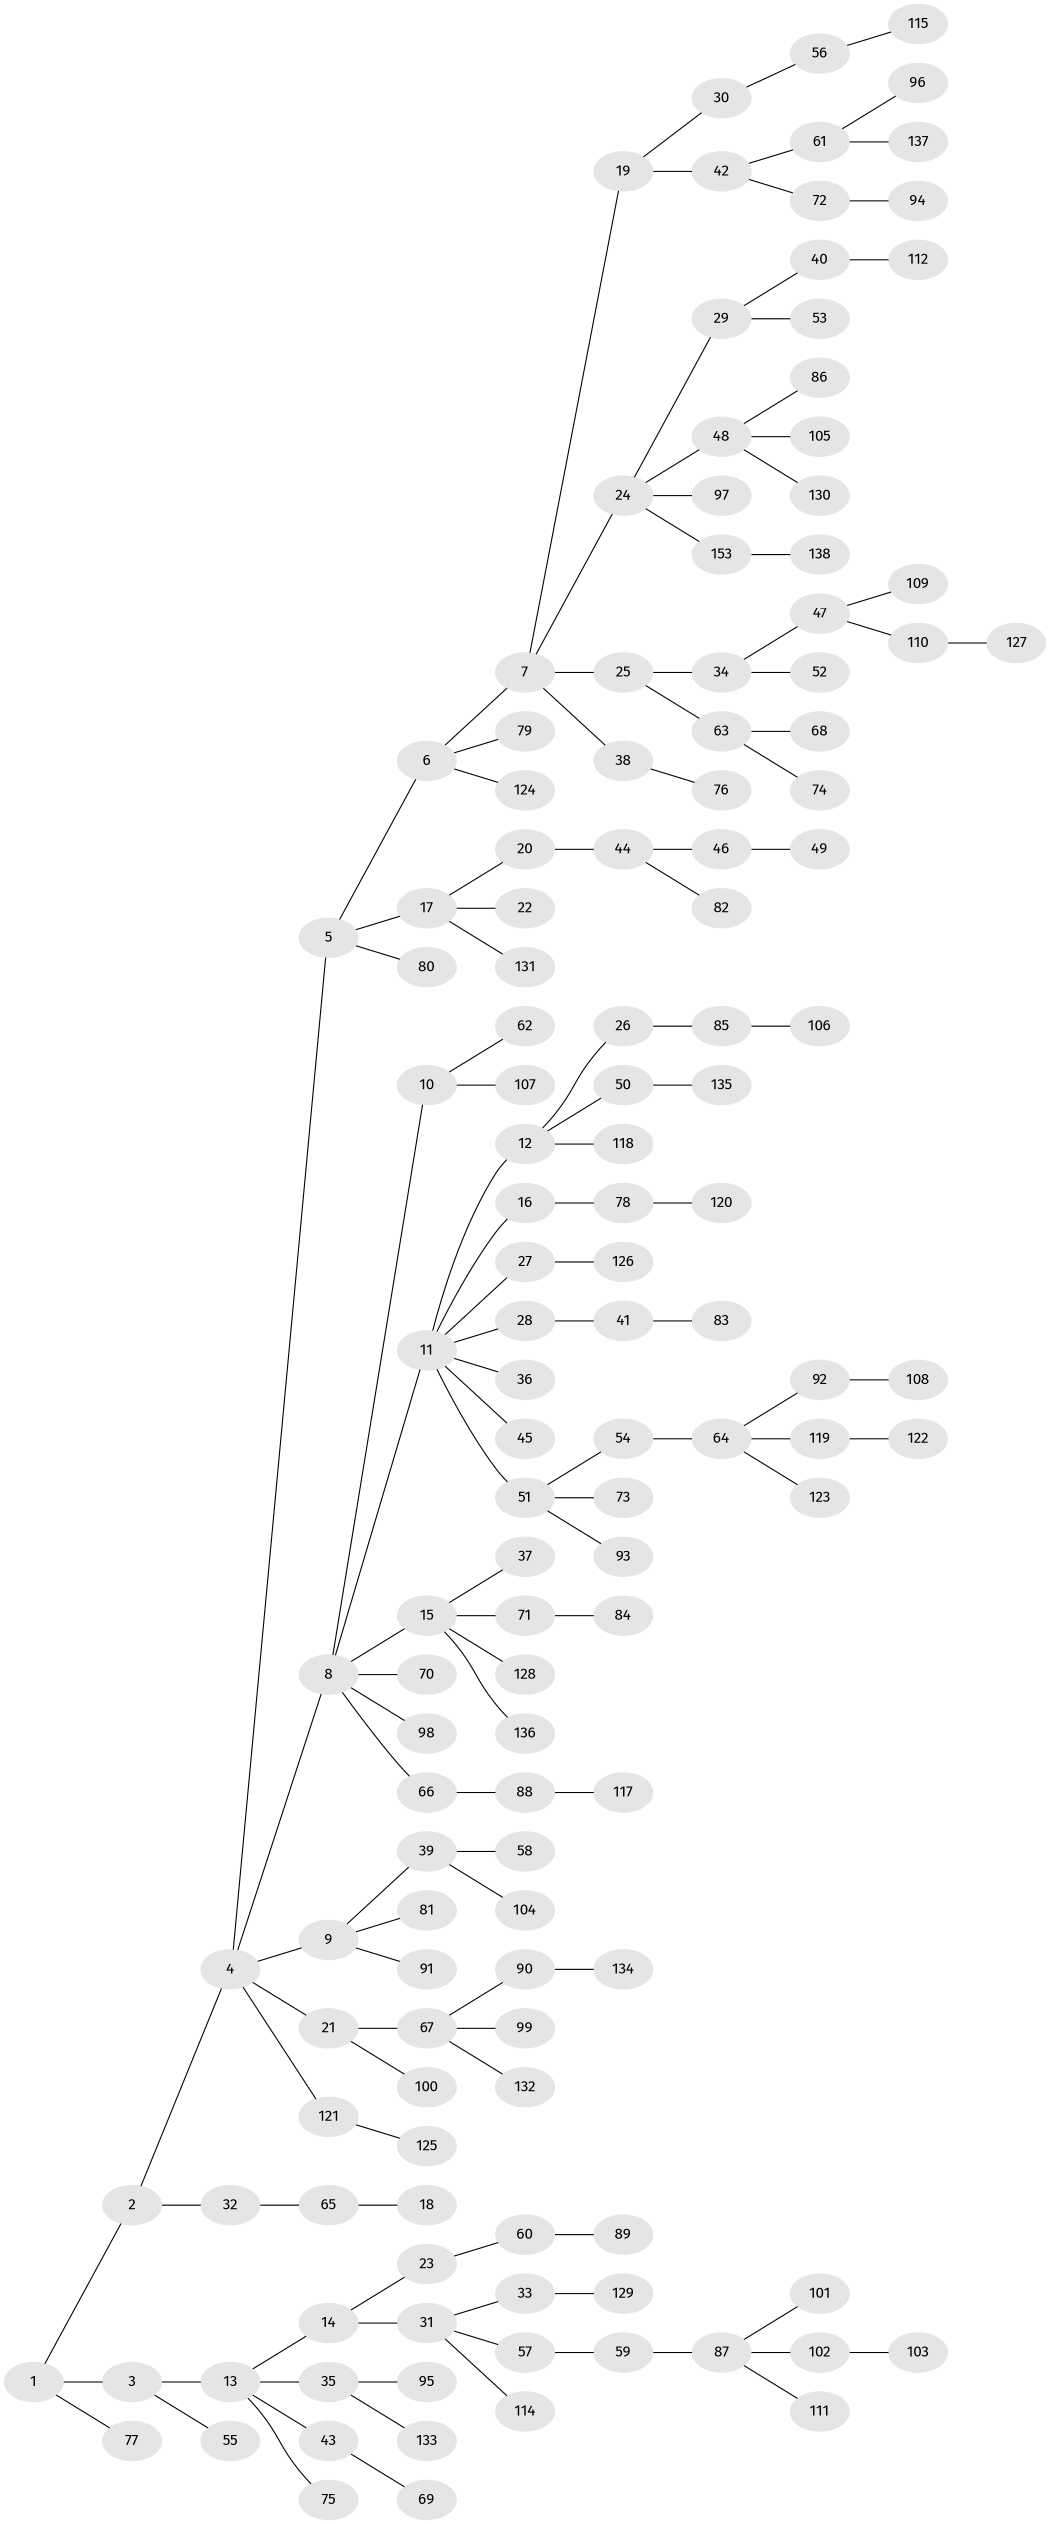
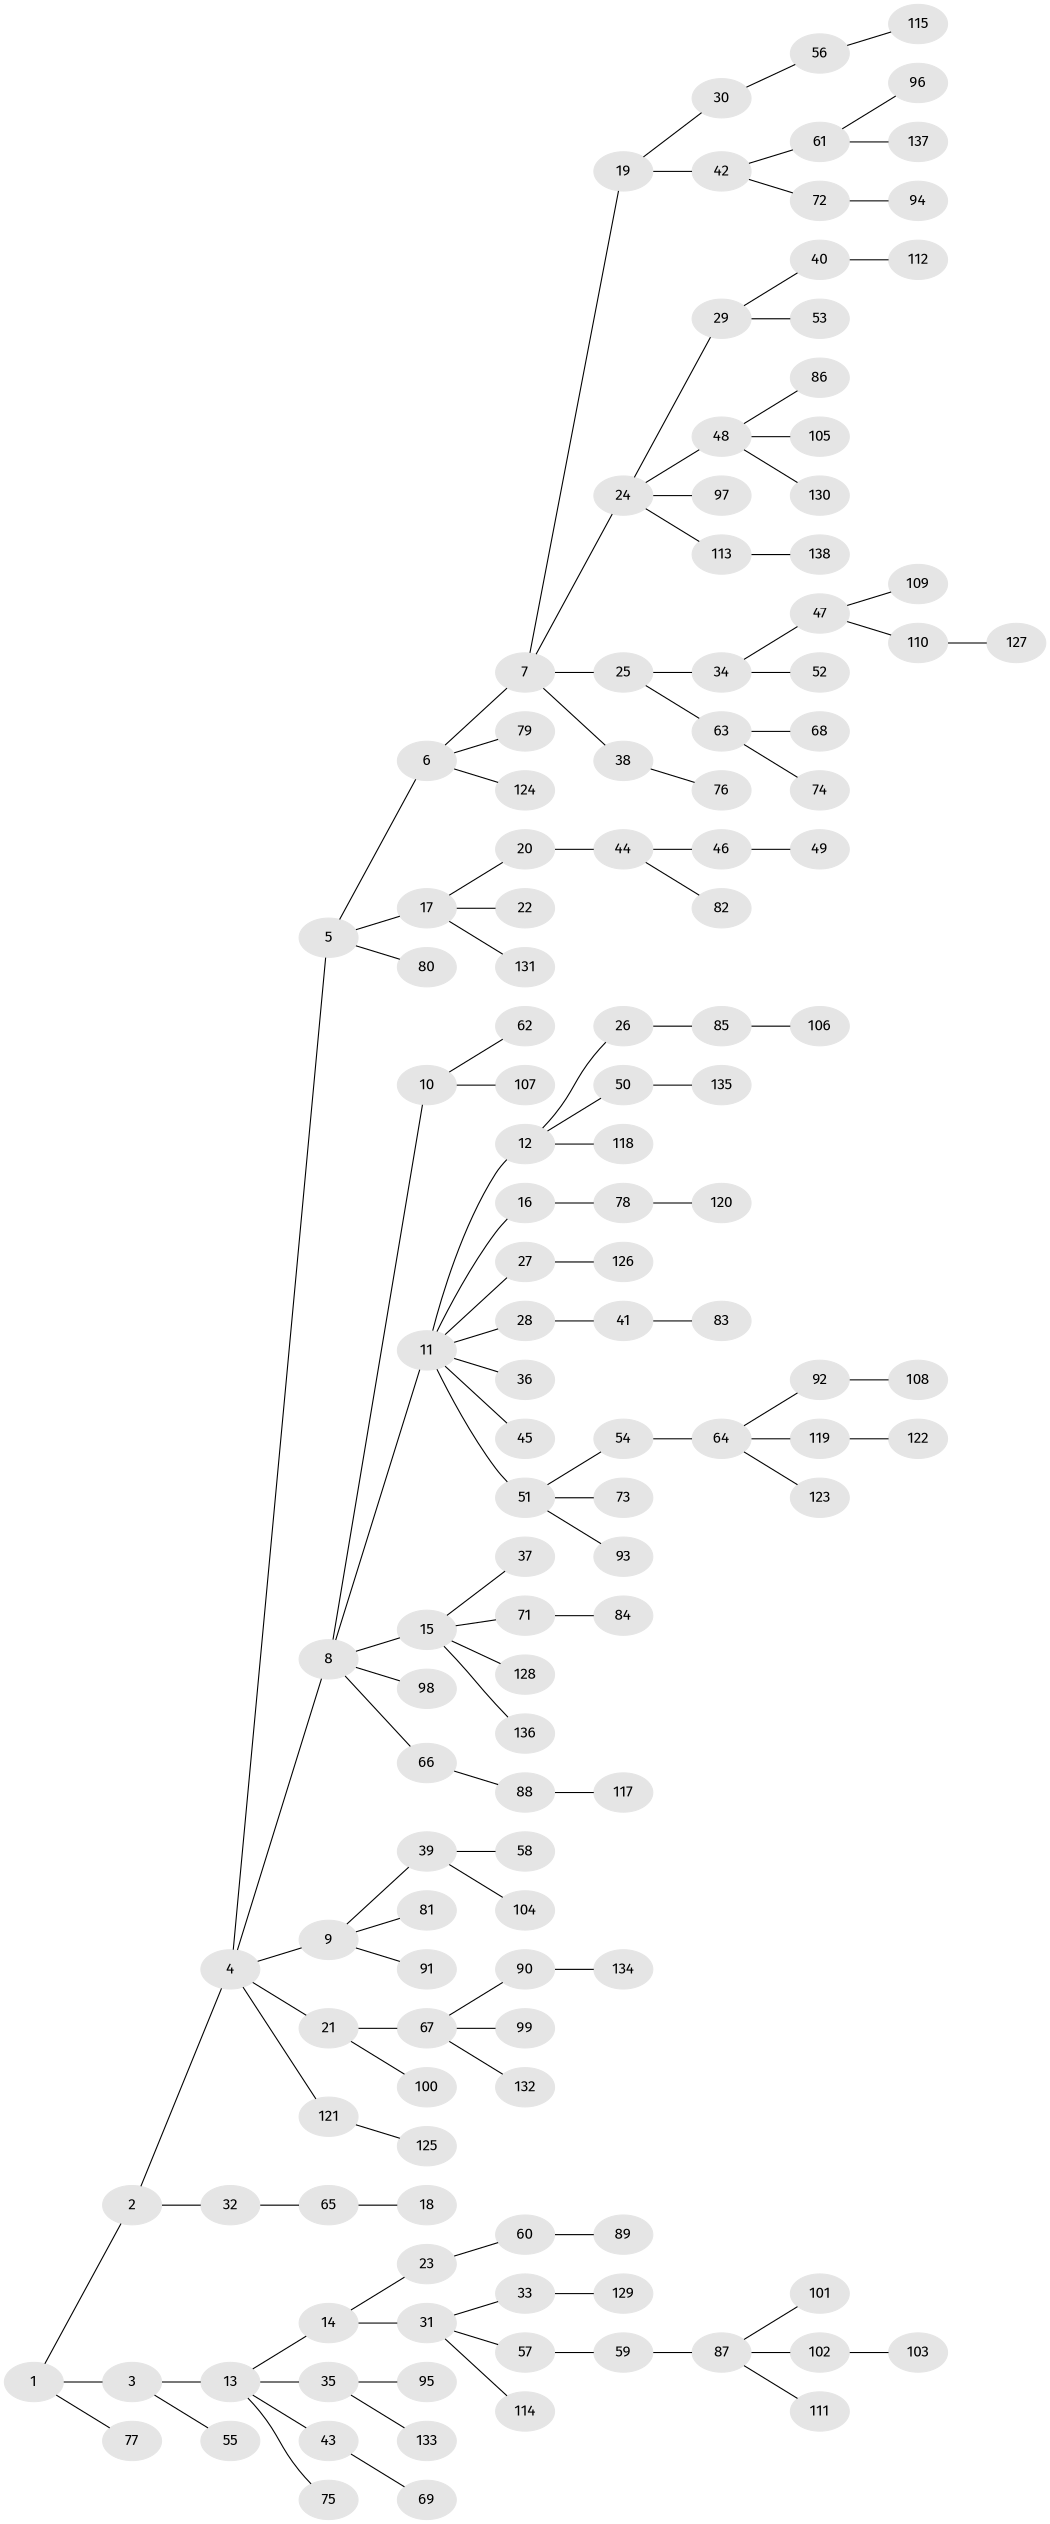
node "153": label "153" -> "113"
node "70": removed
